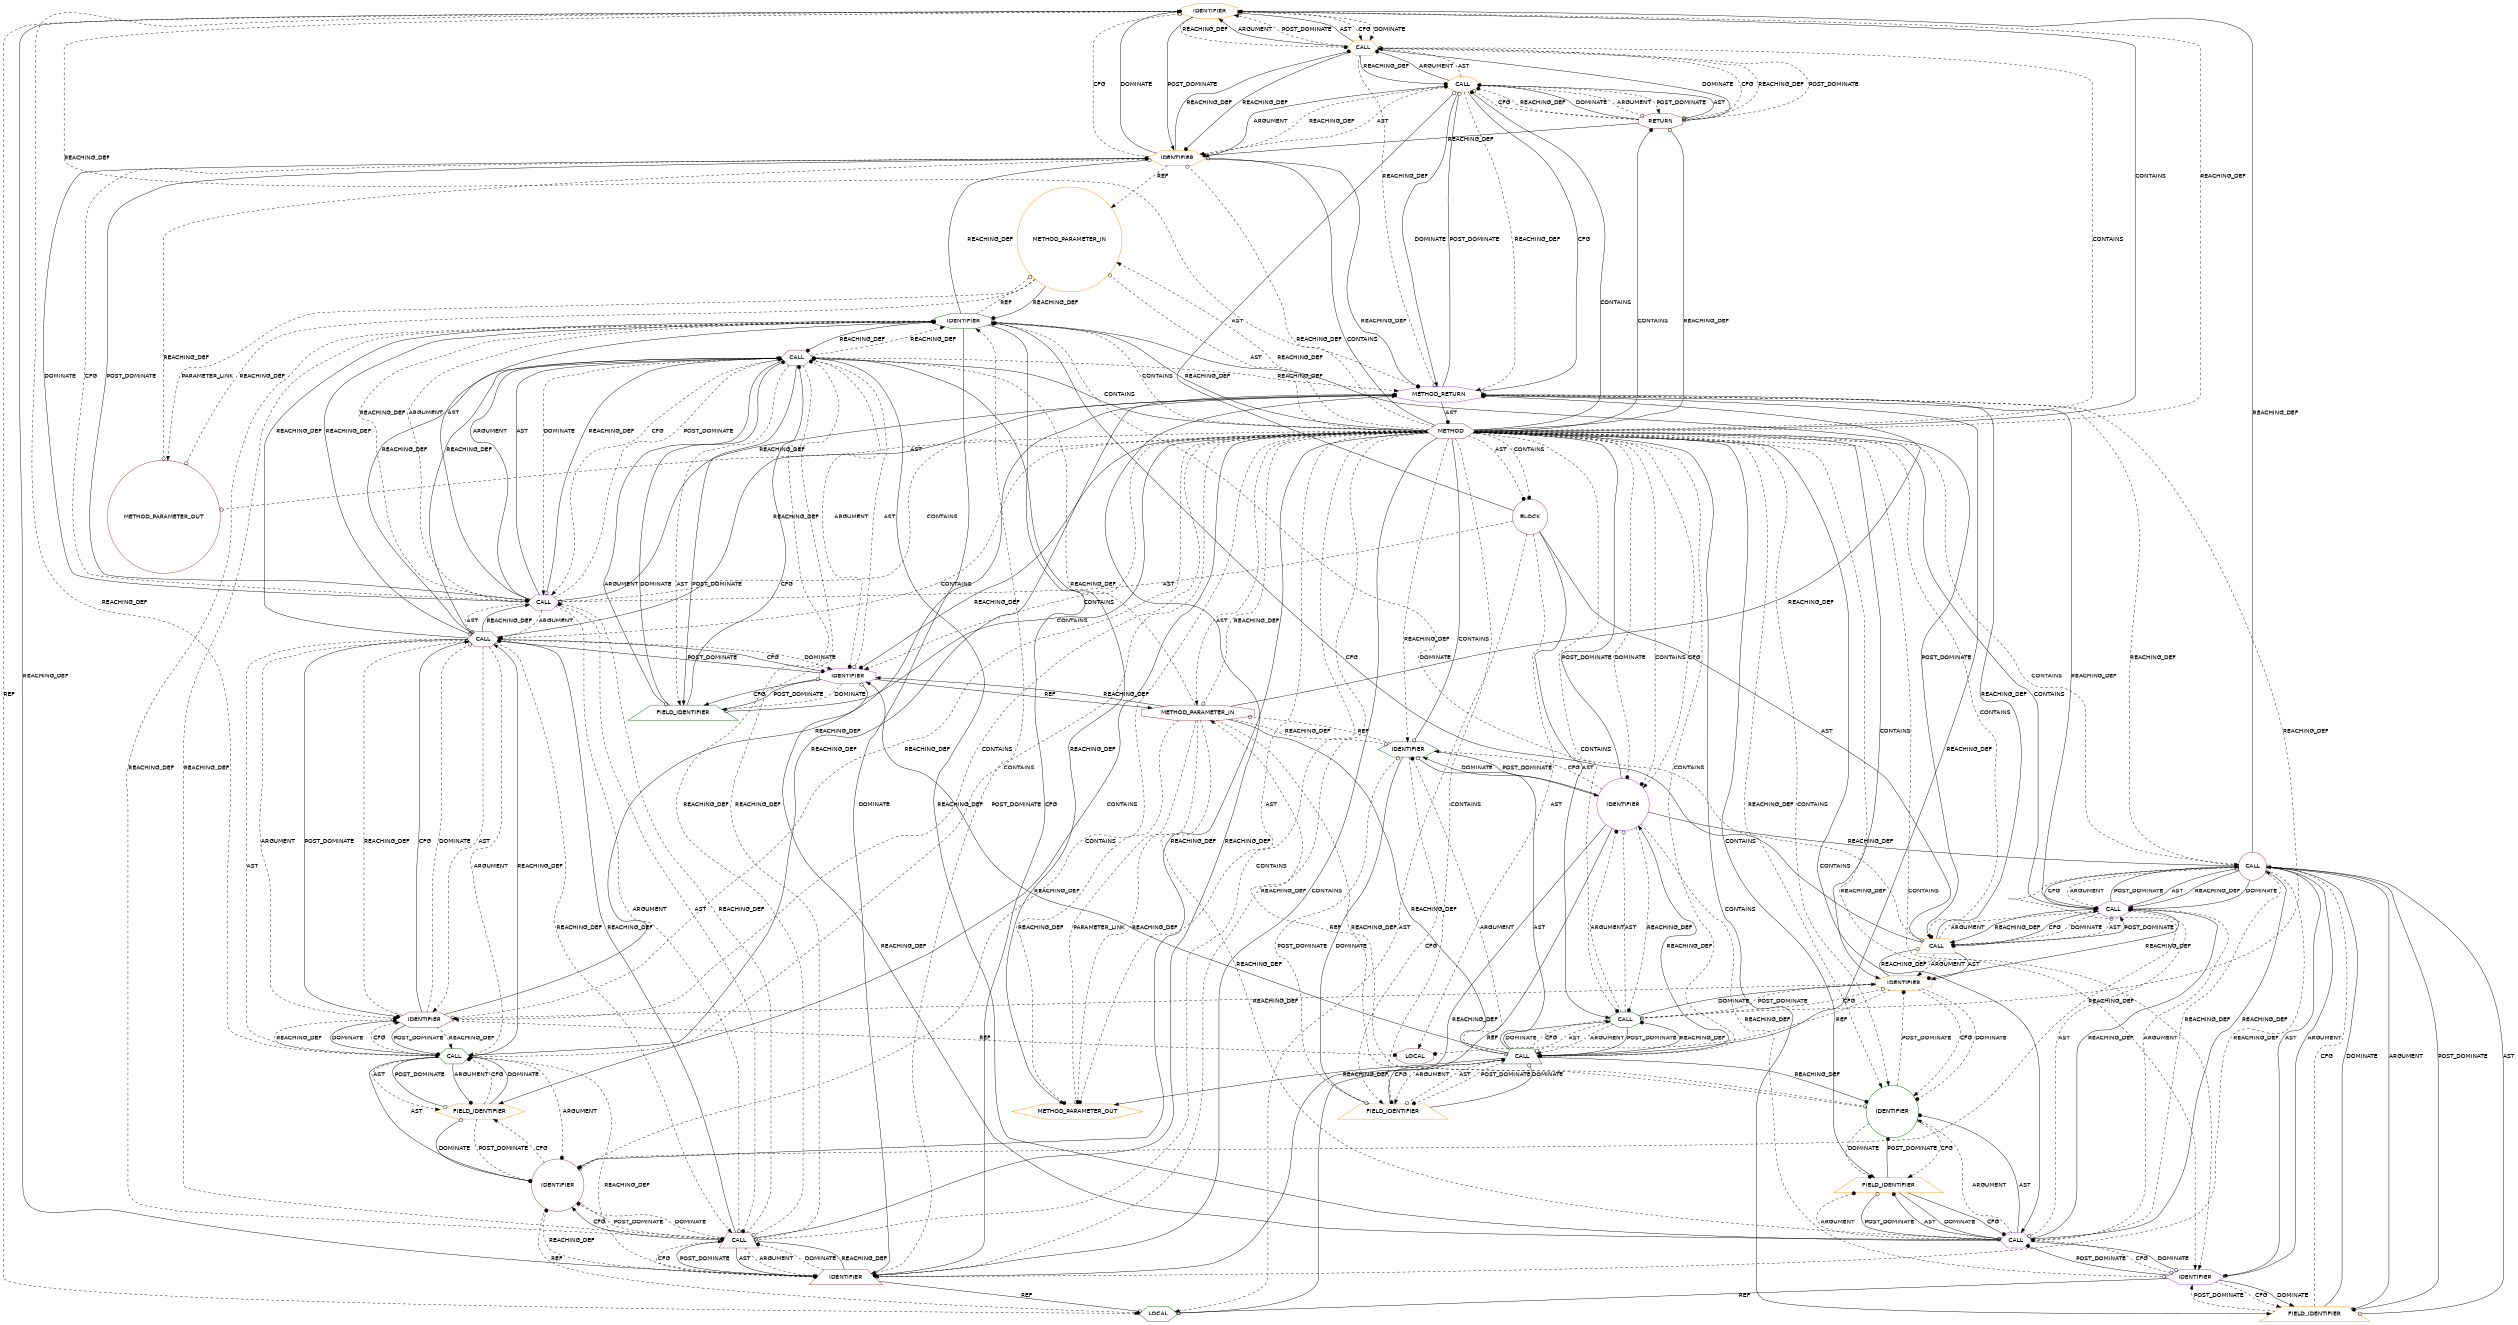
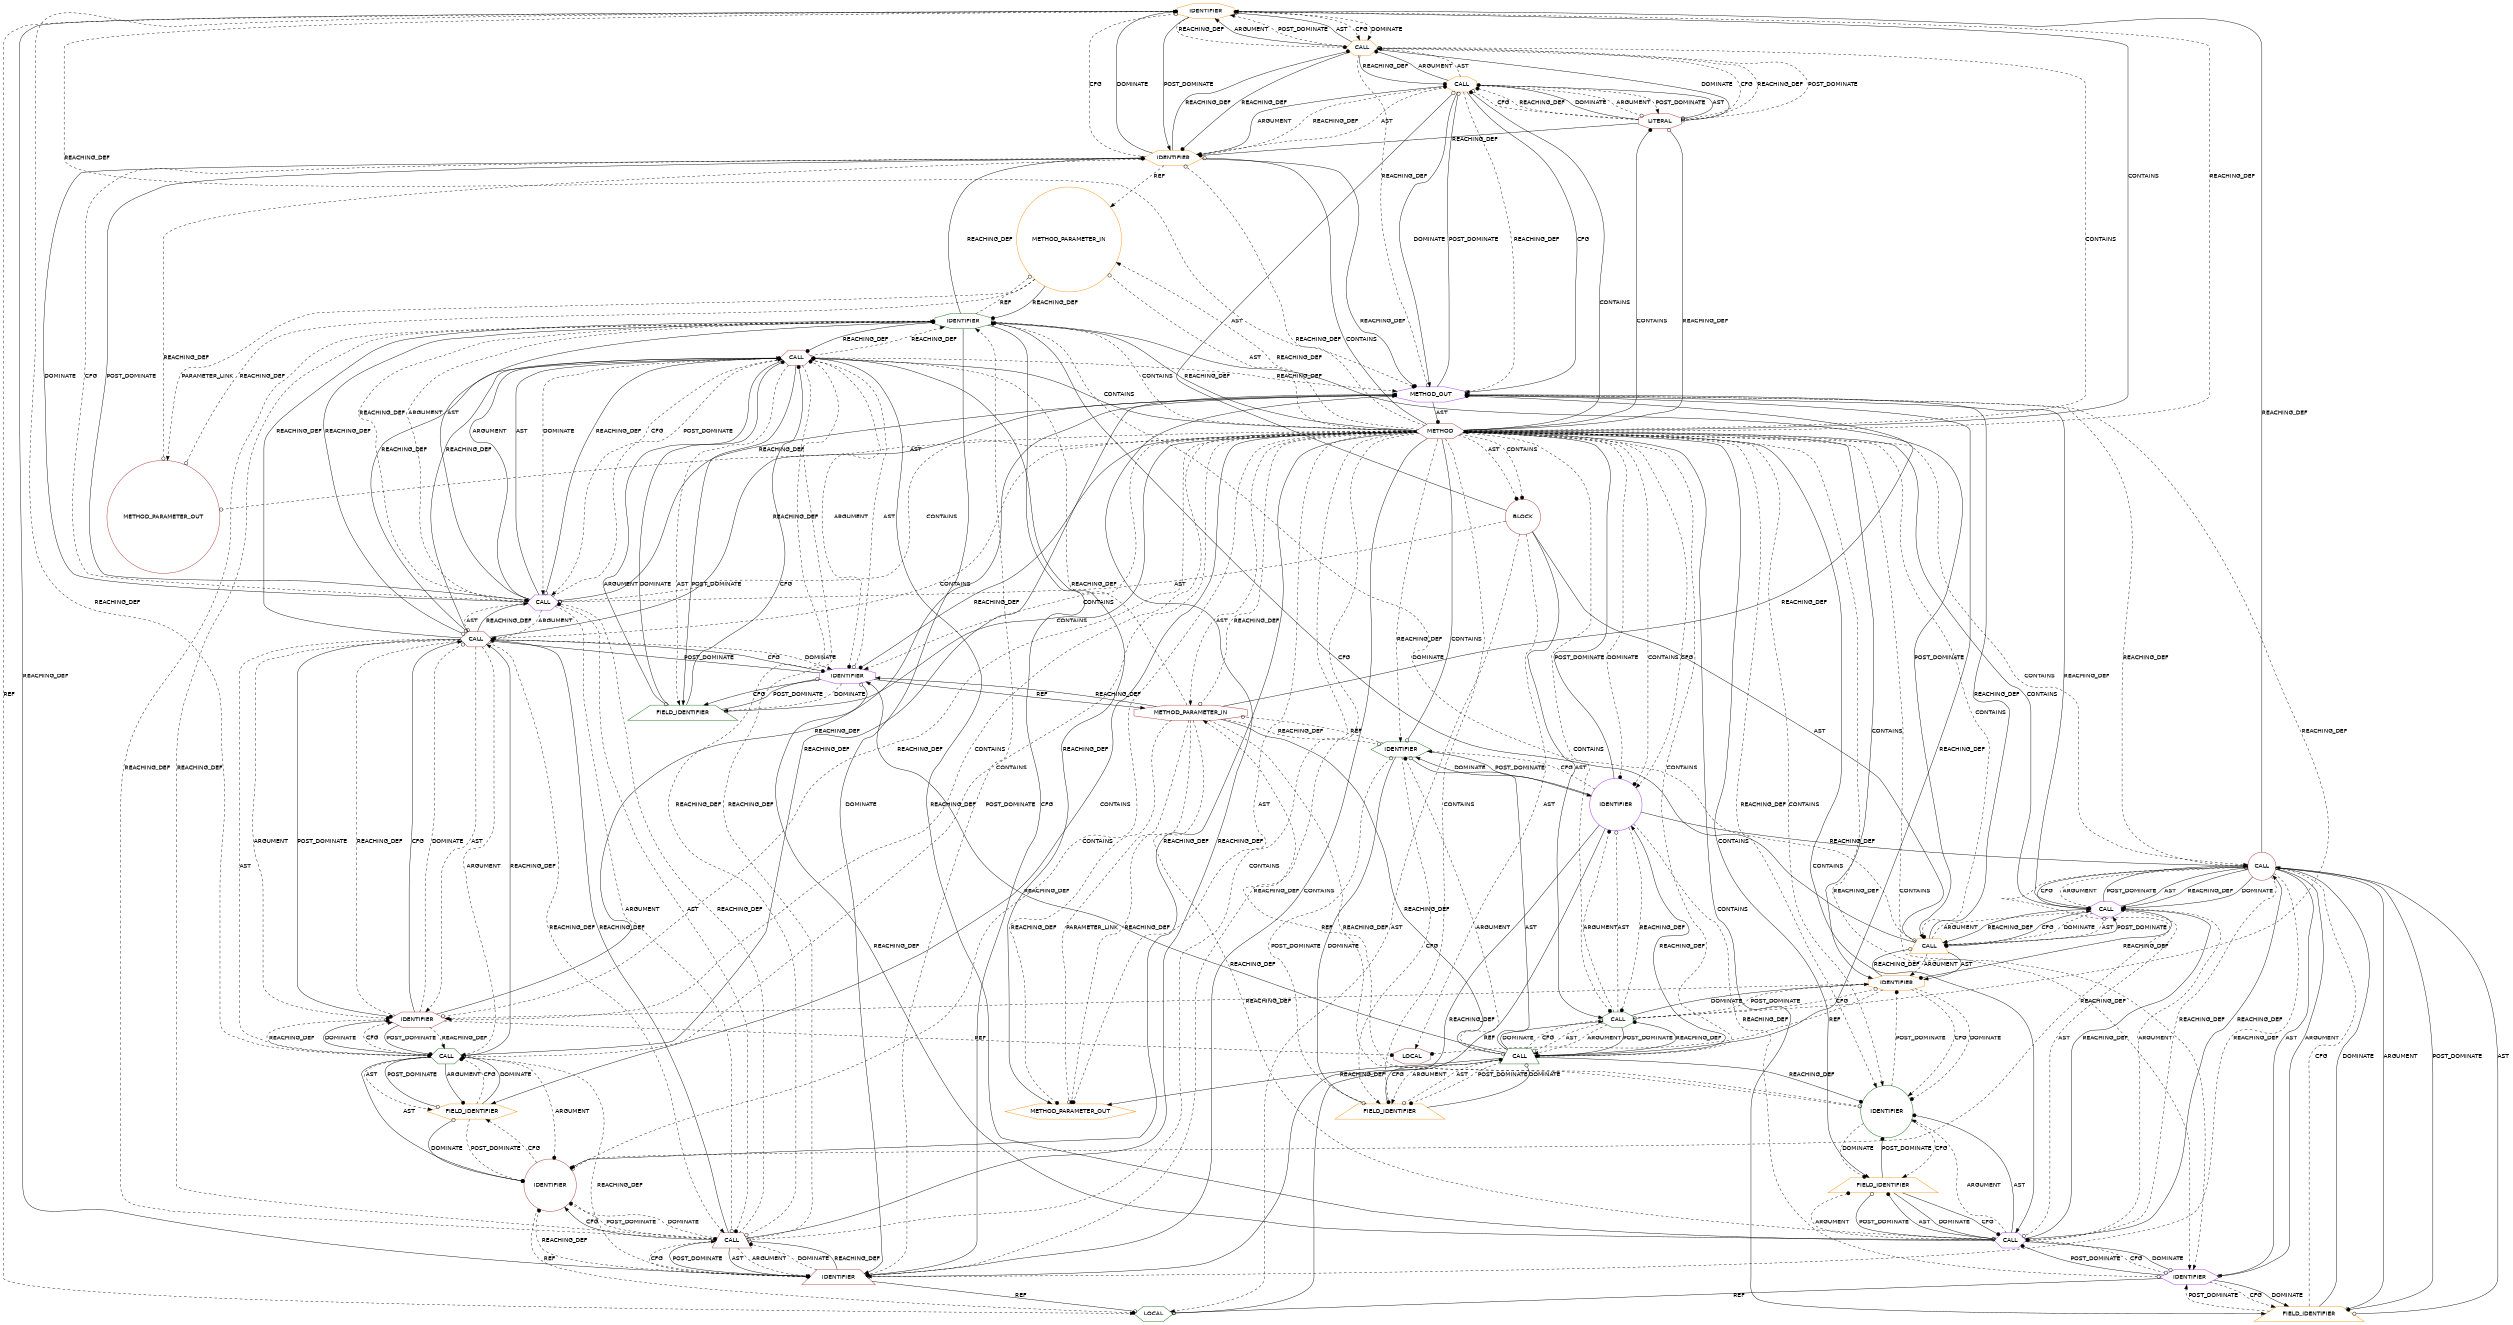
node "RETURN": label "RETURN" -> "LITERAL"
node "METHOD_RETURN": label "METHOD_RETURN" -> "METHOD_OUT"
